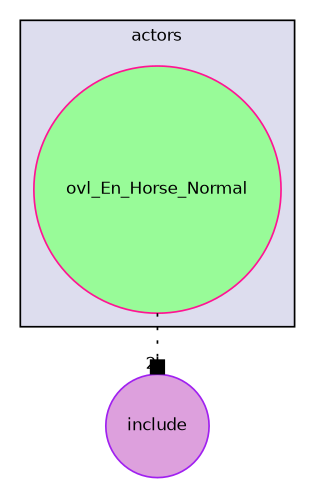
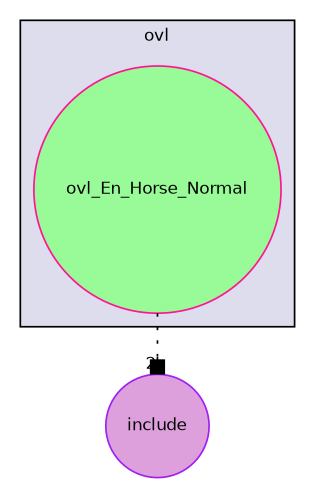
cluster "actors": label "actors" -> "ovl"
